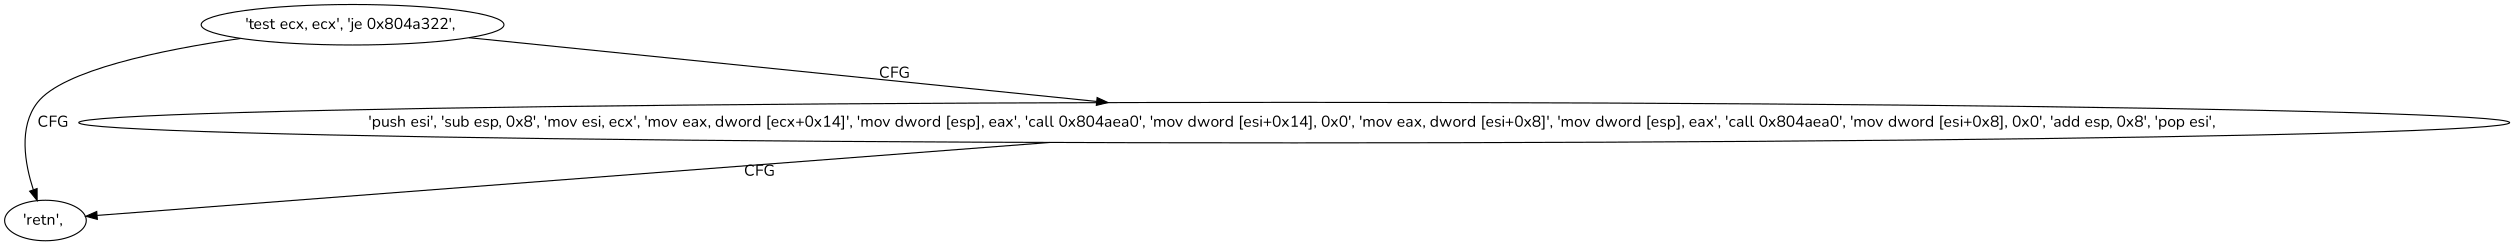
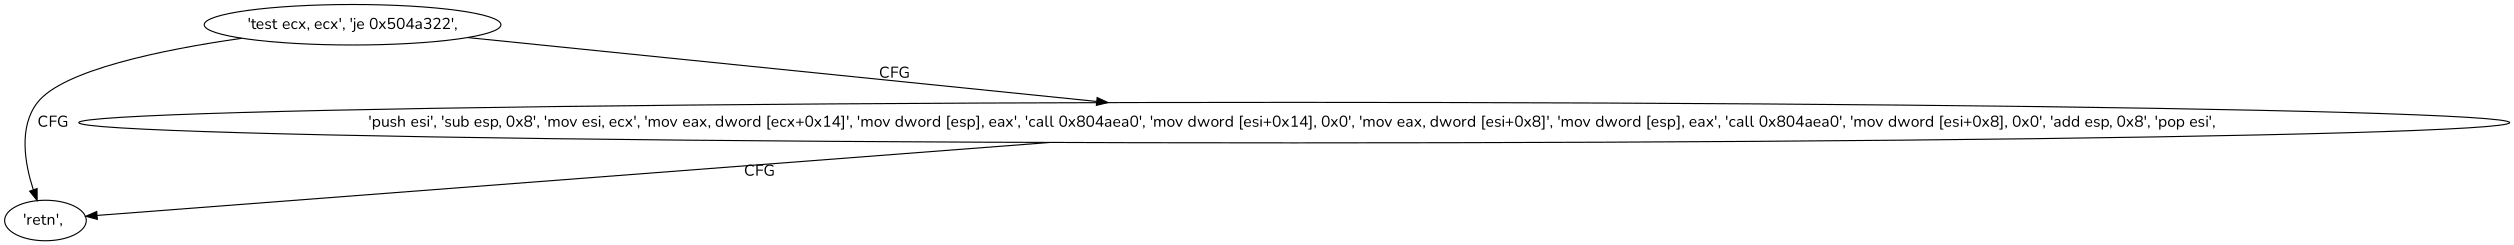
node "'test ecx, ecx', 'je 0x804a322',": label "'test ecx, ecx', 'je 0x804a322'," -> "'test ecx, ecx', 'je 0x504a322',"
